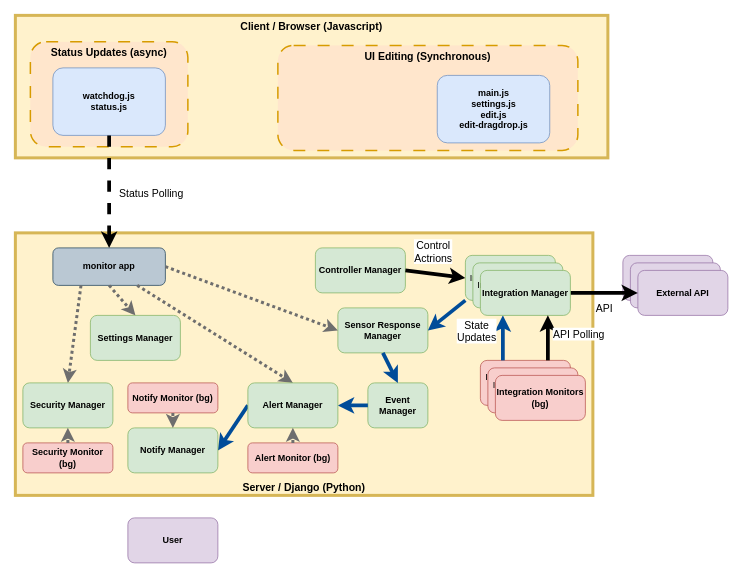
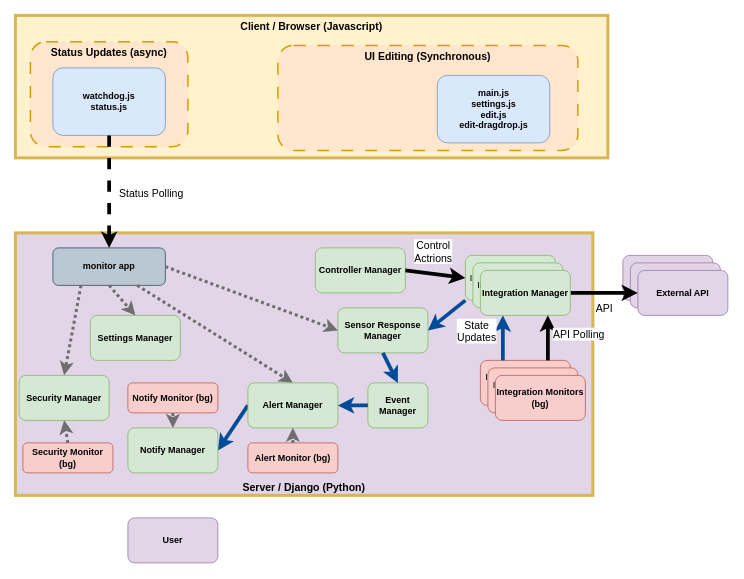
node "Server / Django (Python)": fillcolor #fff2cc -> #e1d5e7
node "Security Manager": moved (68, 405) -> (64, 398)
